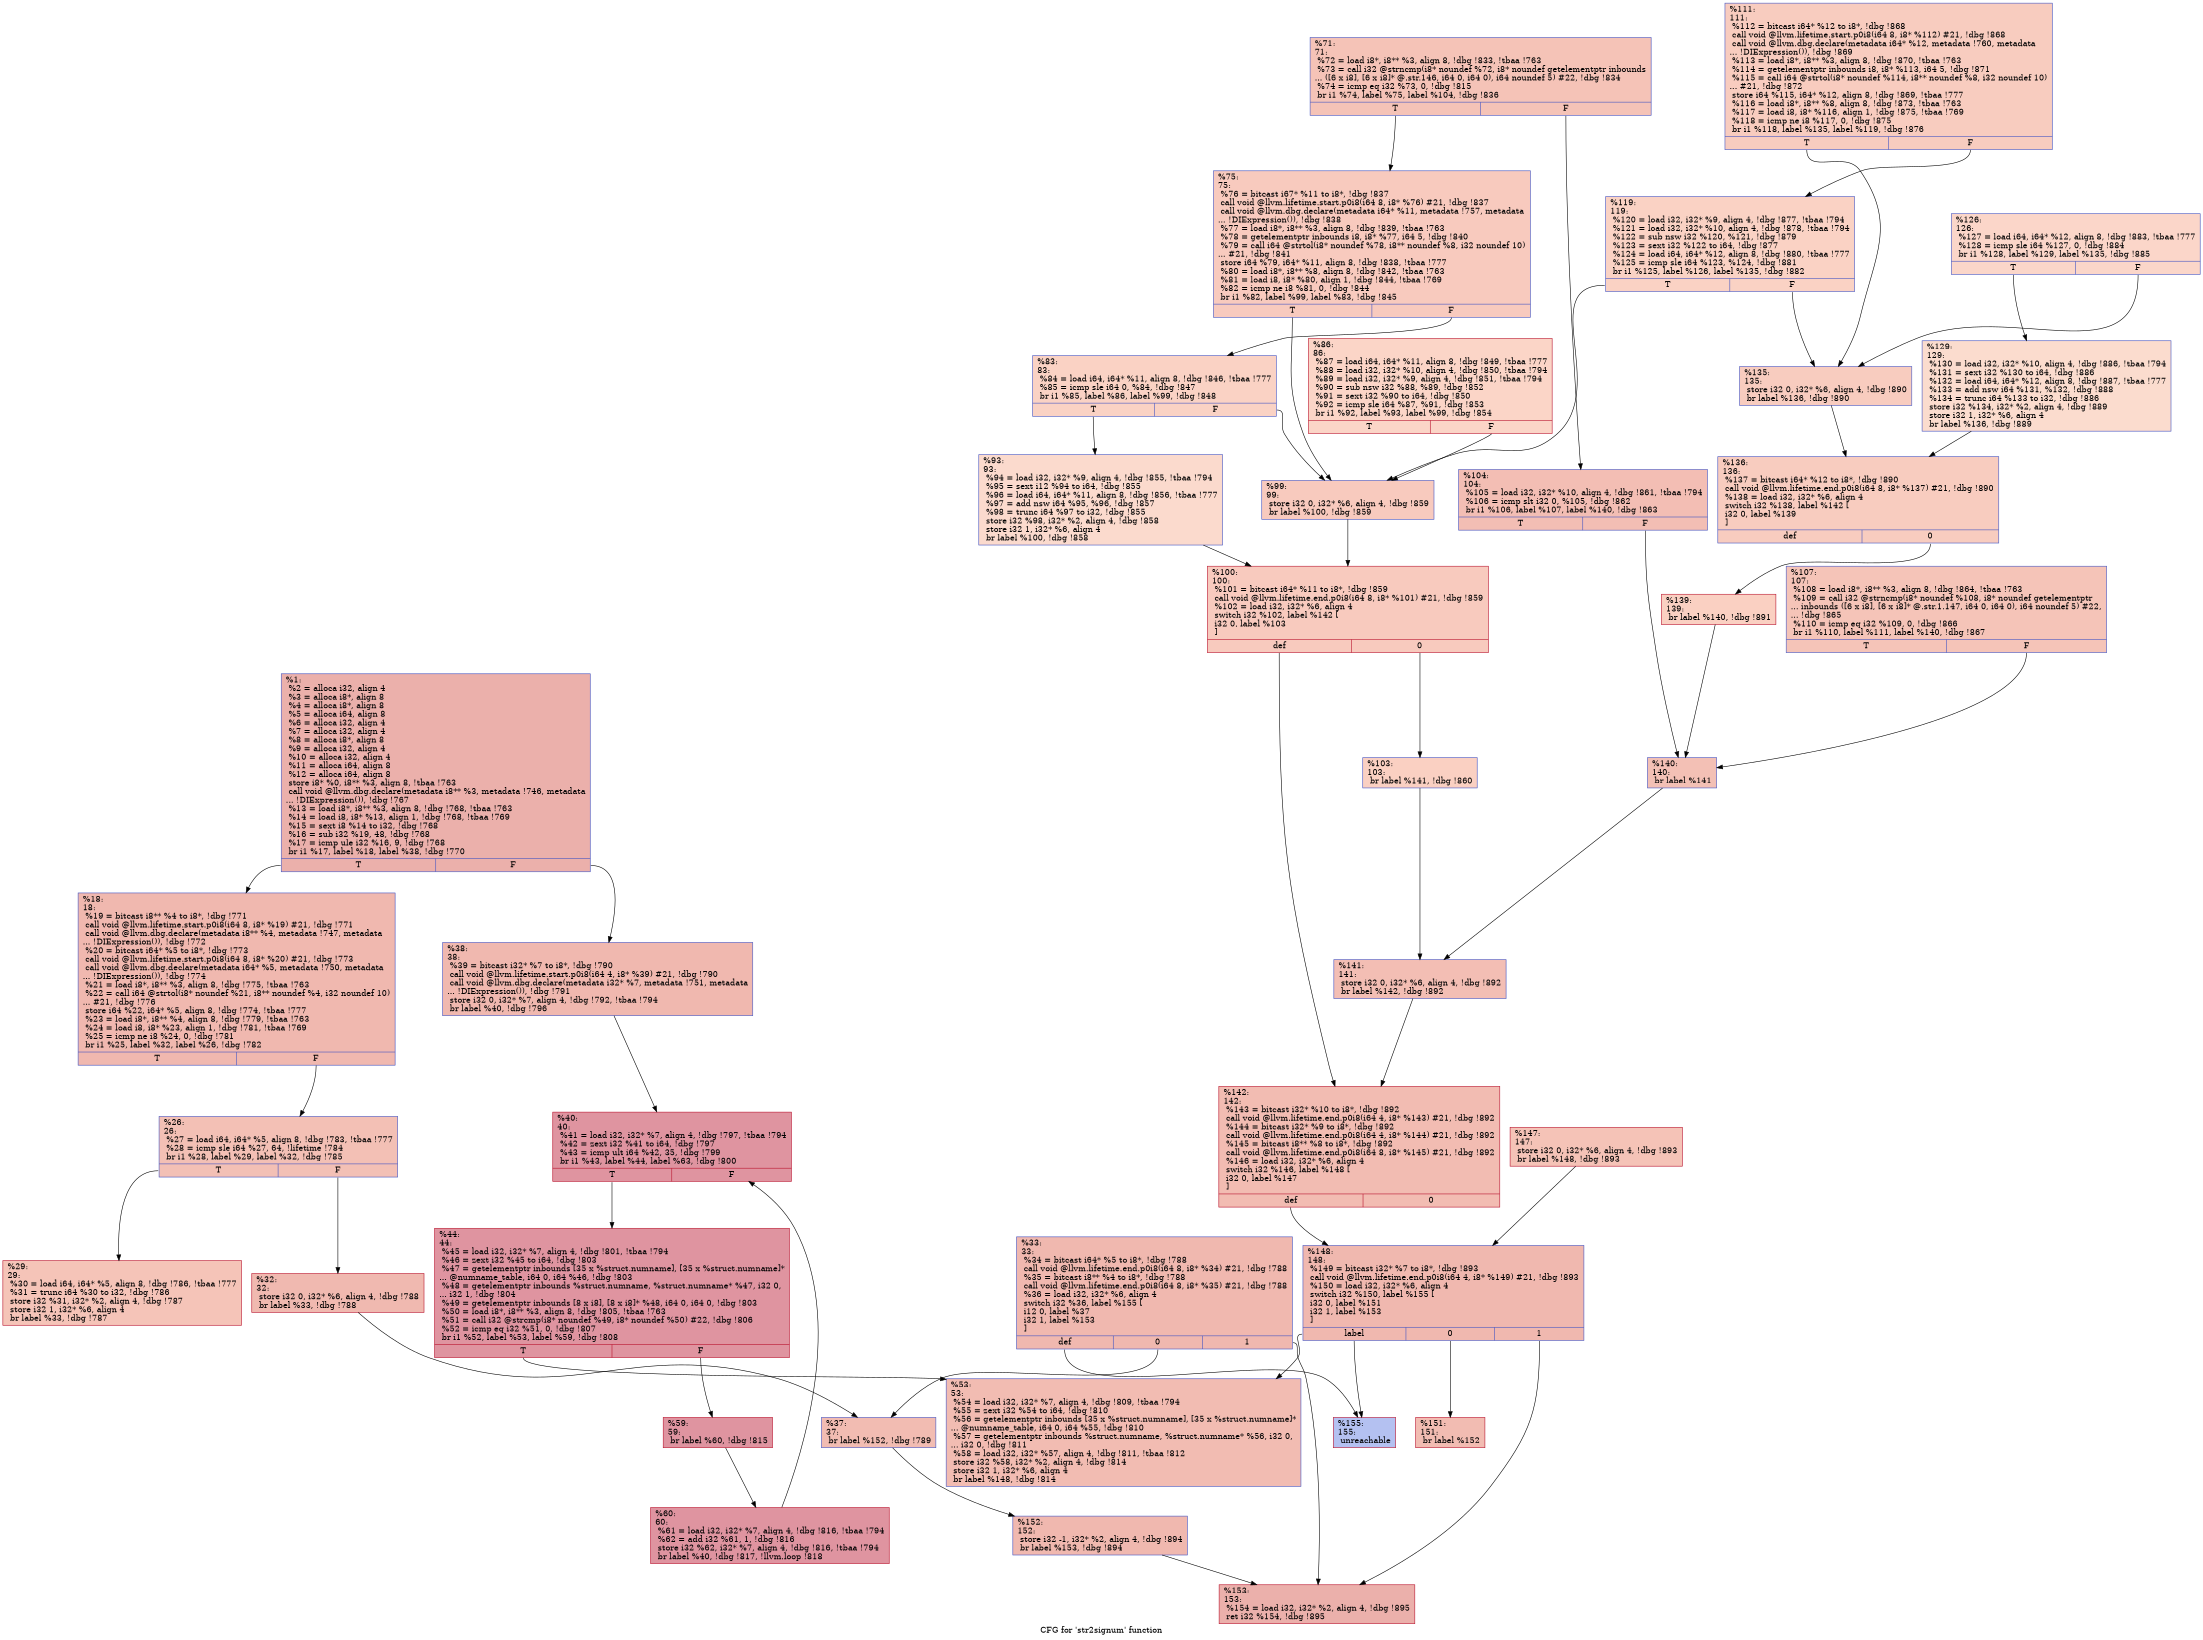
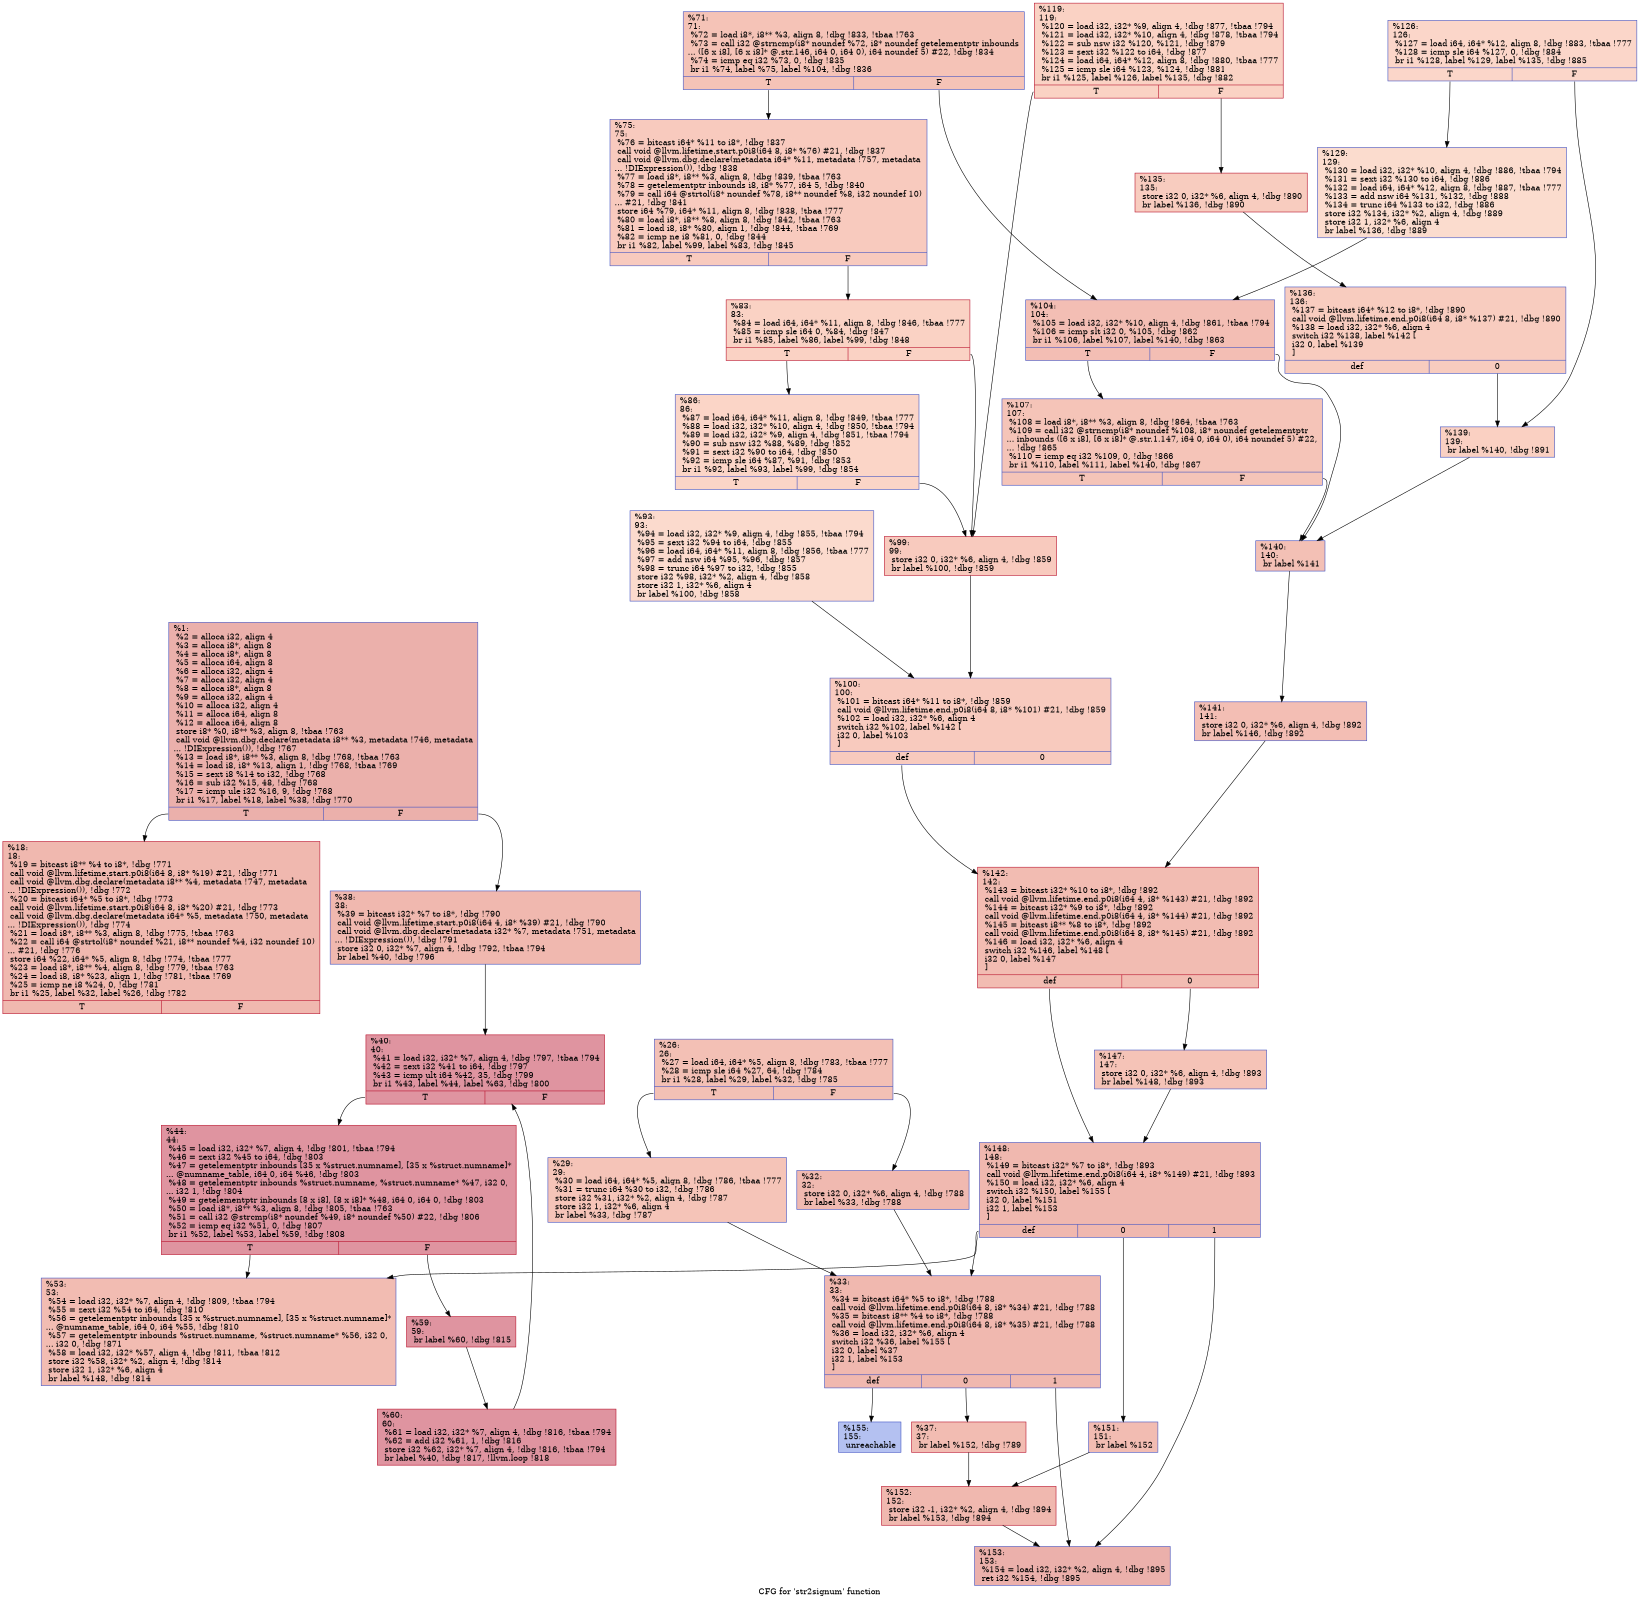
node "%111:": removed
node "%71:": text "%74 = icmp eq i32 %73, 0, !dbg !815" -> "%74 = icmp eq i32 %73, 0, !dbg !835"
node "%75:": text "%76 = bitcast i67* %11 to i8*, !dbg !837" -> "%76 = bitcast i64* %11 to i8*, !dbg !837"
node "%119:": color #3d50c3ff -> #b70d28ff
edge "%126:" -> "%135:": now "%126:" -> "%139:"
edge "%104:" -> "%107:": added
node "%83:": color #3d50c3ff -> #b70d28ff
node "%86:": color #b70d28ff -> #3d50c3ff
node "%135:": color #3d50c3ff -> #b70d28ff
edge "%75:" -> "%99:": removed
edge "%83:" -> "%93:": now "%83:" -> "%86:"
edge "%129:" -> "%136:": now "%129:" -> "%104:"
node "%93:": text "%95 = sext i12 %94 to i64, !dbg !855" -> "%95 = sext i32 %94 to i64, !dbg !855"
node "%99:": color #3d50c3ff -> #b70d28ff
node "%100:": color #b70d28ff -> #3d50c3ff
node "%139:": color #b70d28ff -> #3d50c3ff
node "%103:": removed
node "%1:": text "%16 = sub i32 %19, 48, !dbg !768" -> "%16 = sub i32 %15, 48, !dbg !768"
node "%18:": color #3d50c3ff -> #b70d28ff
node "%141:": text "br label %142, !dbg !892" -> "br label %146, !dbg !892"
edge "%142:" -> "%147:": added
edge "%18:" -> "%26:": removed
node "%147:": color #b70d28ff -> #3d50c3ff
node "%26:": text "%28 = icmp sle i64 %27, 64, !lifetime !784" -> "%28 = icmp sle i64 %27, 64, !dbg !784"
edge "%29:" -> "%33:": added
node "%29:": color #b70d28ff -> #3d50c3ff
node "%32:": color #b70d28ff -> #3d50c3ff
node "%33:": text "i12 0, label %37" -> "i32 0, label %37"
node "%148:": text "label" -> "def"
edge "%32:" -> "%37:": now "%32:" -> "%33:"
edge "%148:" -> "%155:": now "%148:" -> "%33:"
node "%37:": color #3d50c3ff -> #b70d28ff
node "%155:": color #b70d28ff -> #3d50c3ff
node "%151:": color #b70d28ff -> #3d50c3ff
node "%53:": text "... i32 0, !dbg !811" -> "... i32 0, !dbg !871"
edge "%151:" -> "%152:": added
node "%152:": color #3d50c3ff -> #b70d28ff
node "%153:": color #b70d28ff -> #3d50c3ff
